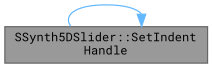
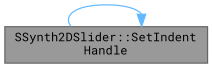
node "SSynth5DSlider::SetIndent Handle": label "SSynth5DSlider::SetIndent Handle" -> "SSynth2DSlider::SetIndent Handle"
